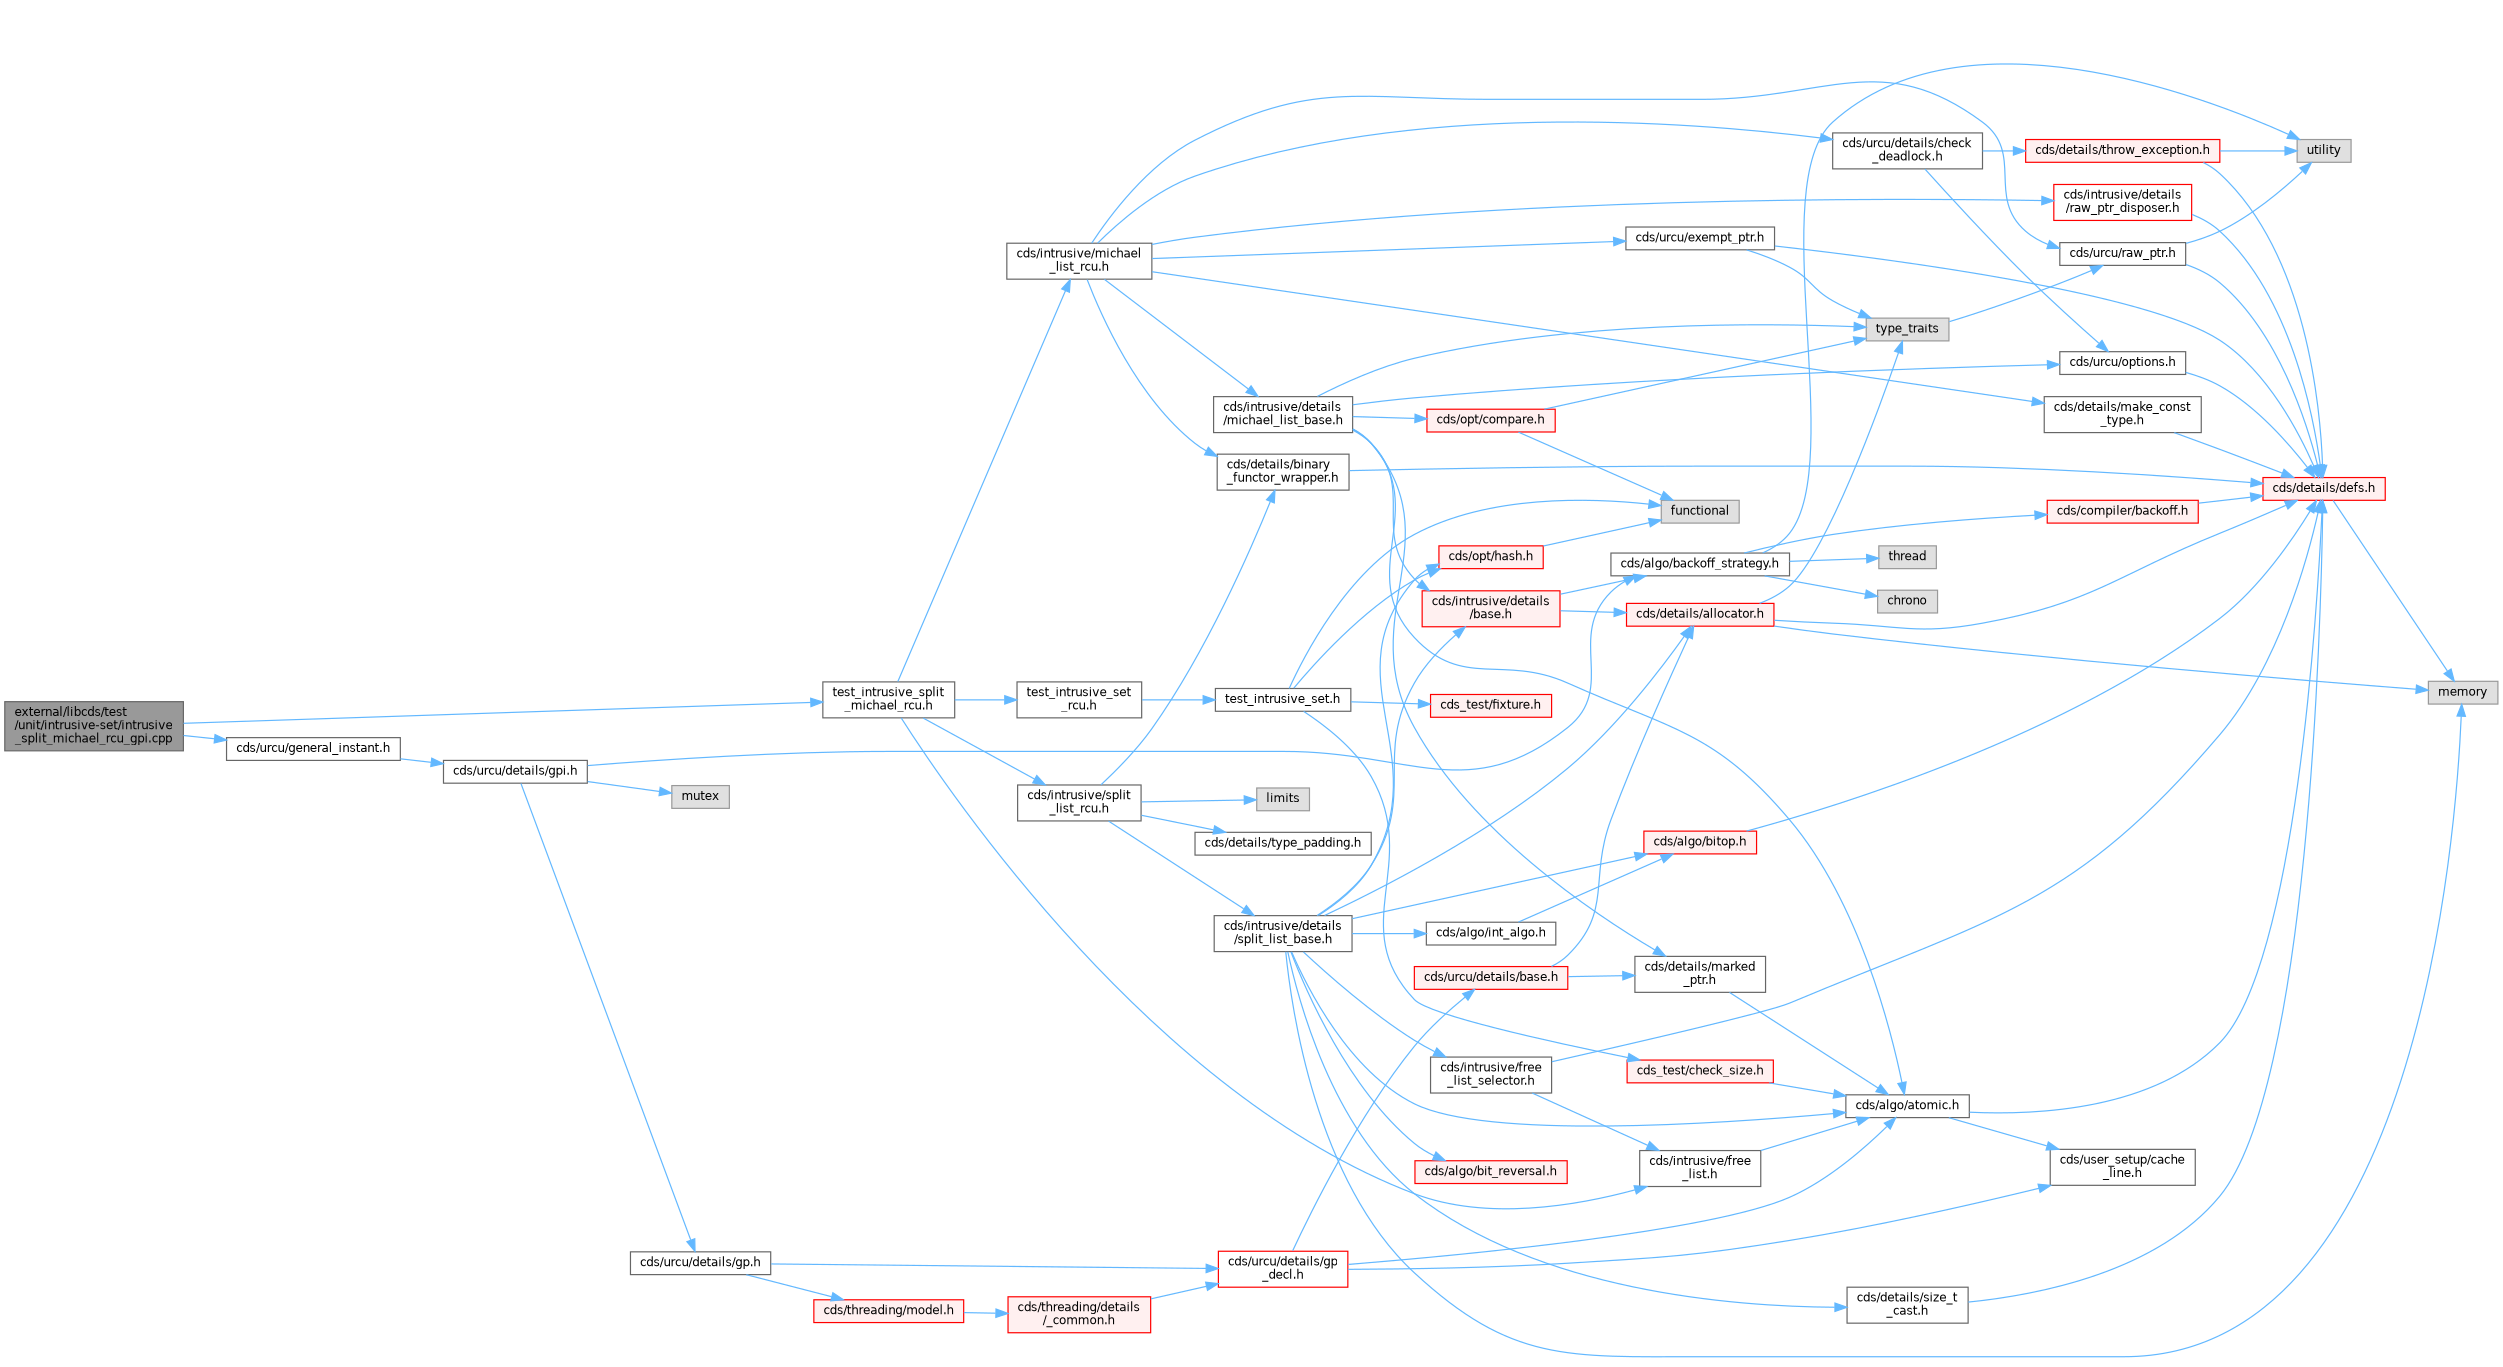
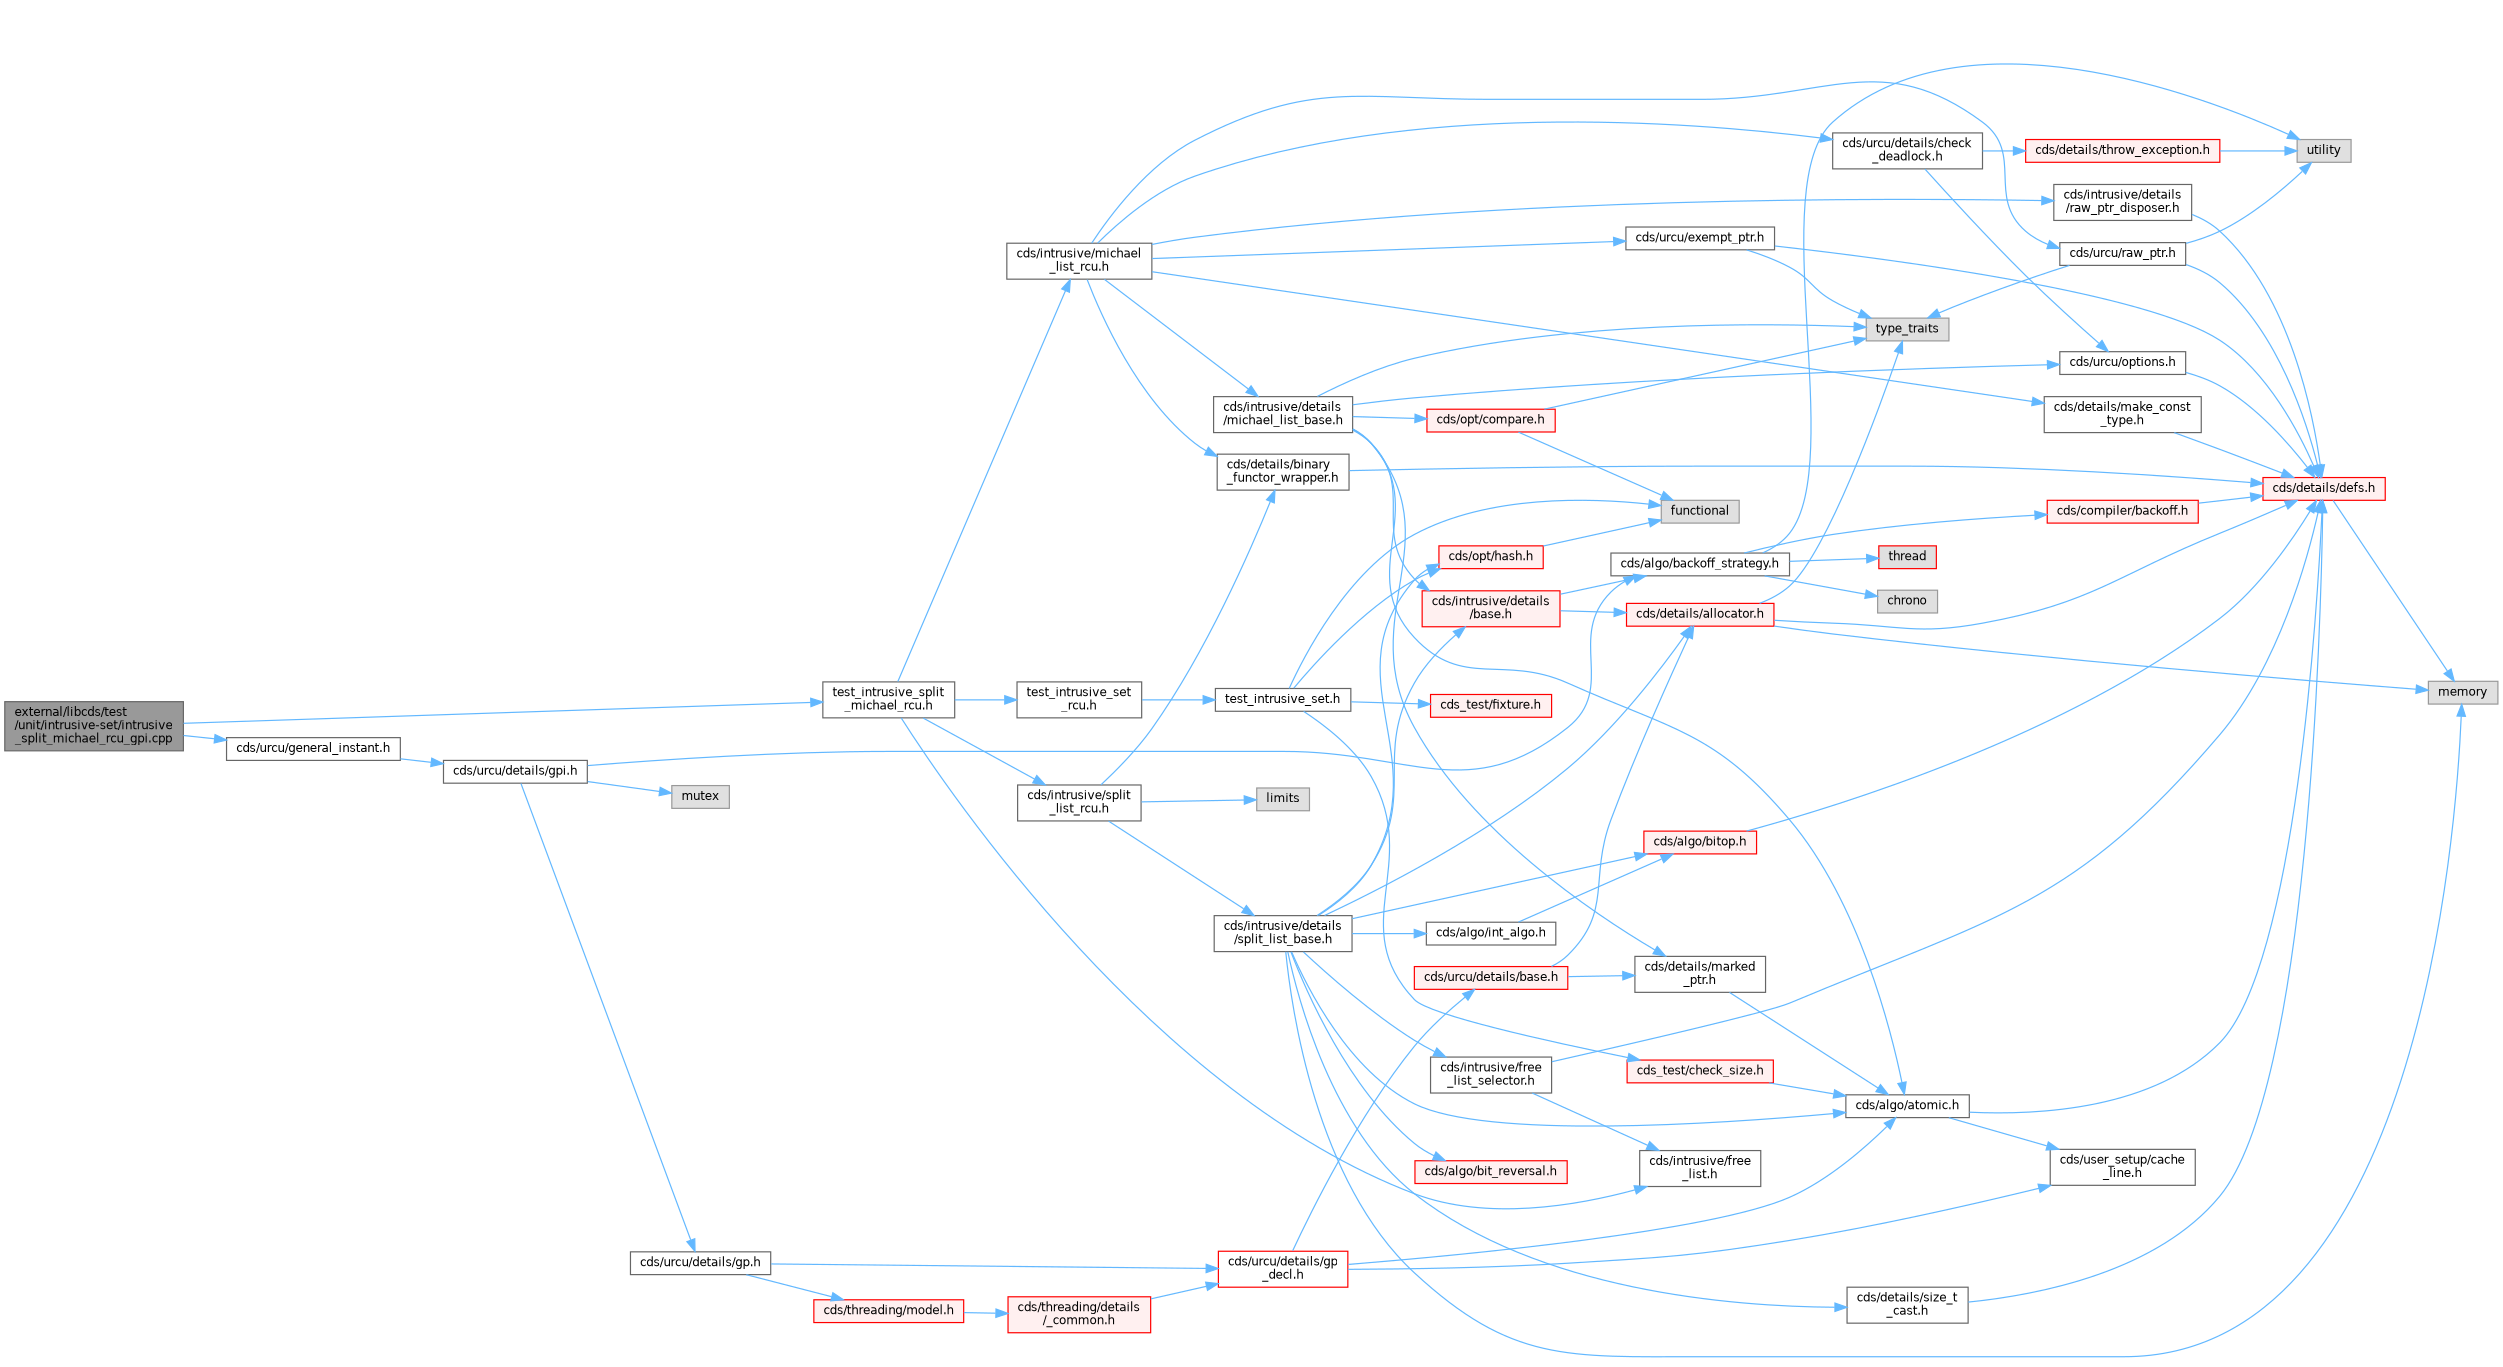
node "cds/intrusive/details /raw_ptr_disposer.h": color red -> grey40
edge "type_traits" -> "cds/urcu/raw_ptr.h": reversed
edge "cds/details/throw_exception.h" -> "cds/details/defs.h": removed
node "thread": color grey60 -> red
node "cds/details/type_padding.h": removed
edge "cds/intrusive/free _list.h" -> "cds/algo/atomic.h": removed
